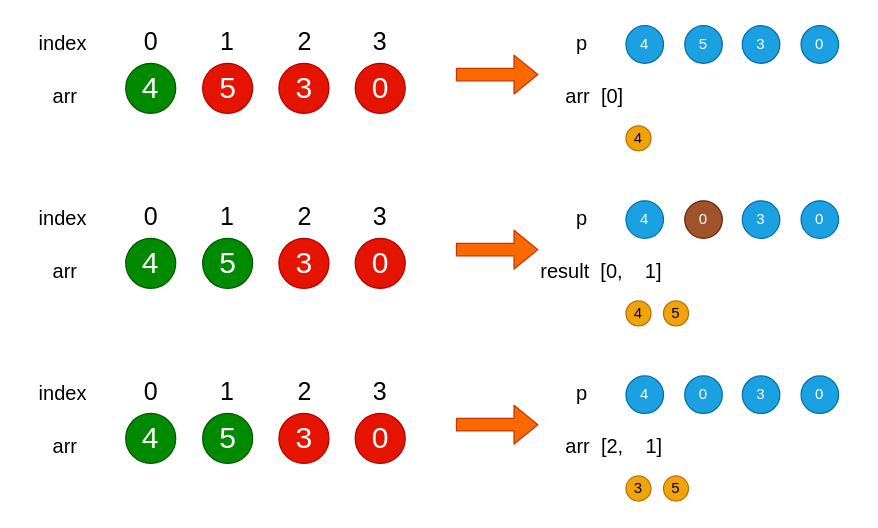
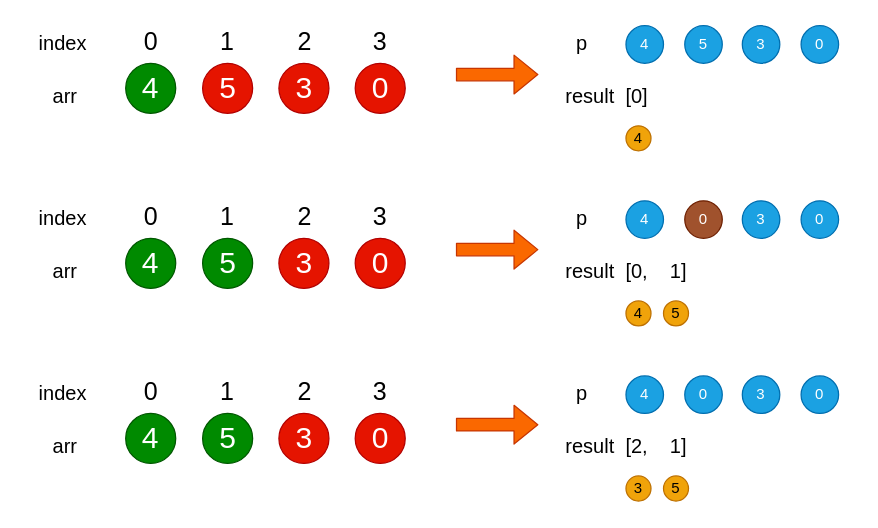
node "arr [0]": label "arr [0]" -> "result [0]"
node "result [0, 1]": moved (682, 269) -> (707, 269)
node "arr [2, 1]": label "arr [2, 1]" -> "result [2, 1]"
